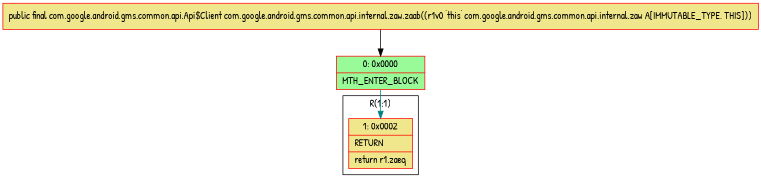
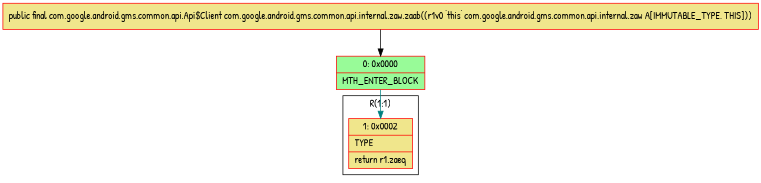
node "1: 0x0002": text "RETURN" -> "TYPE"
